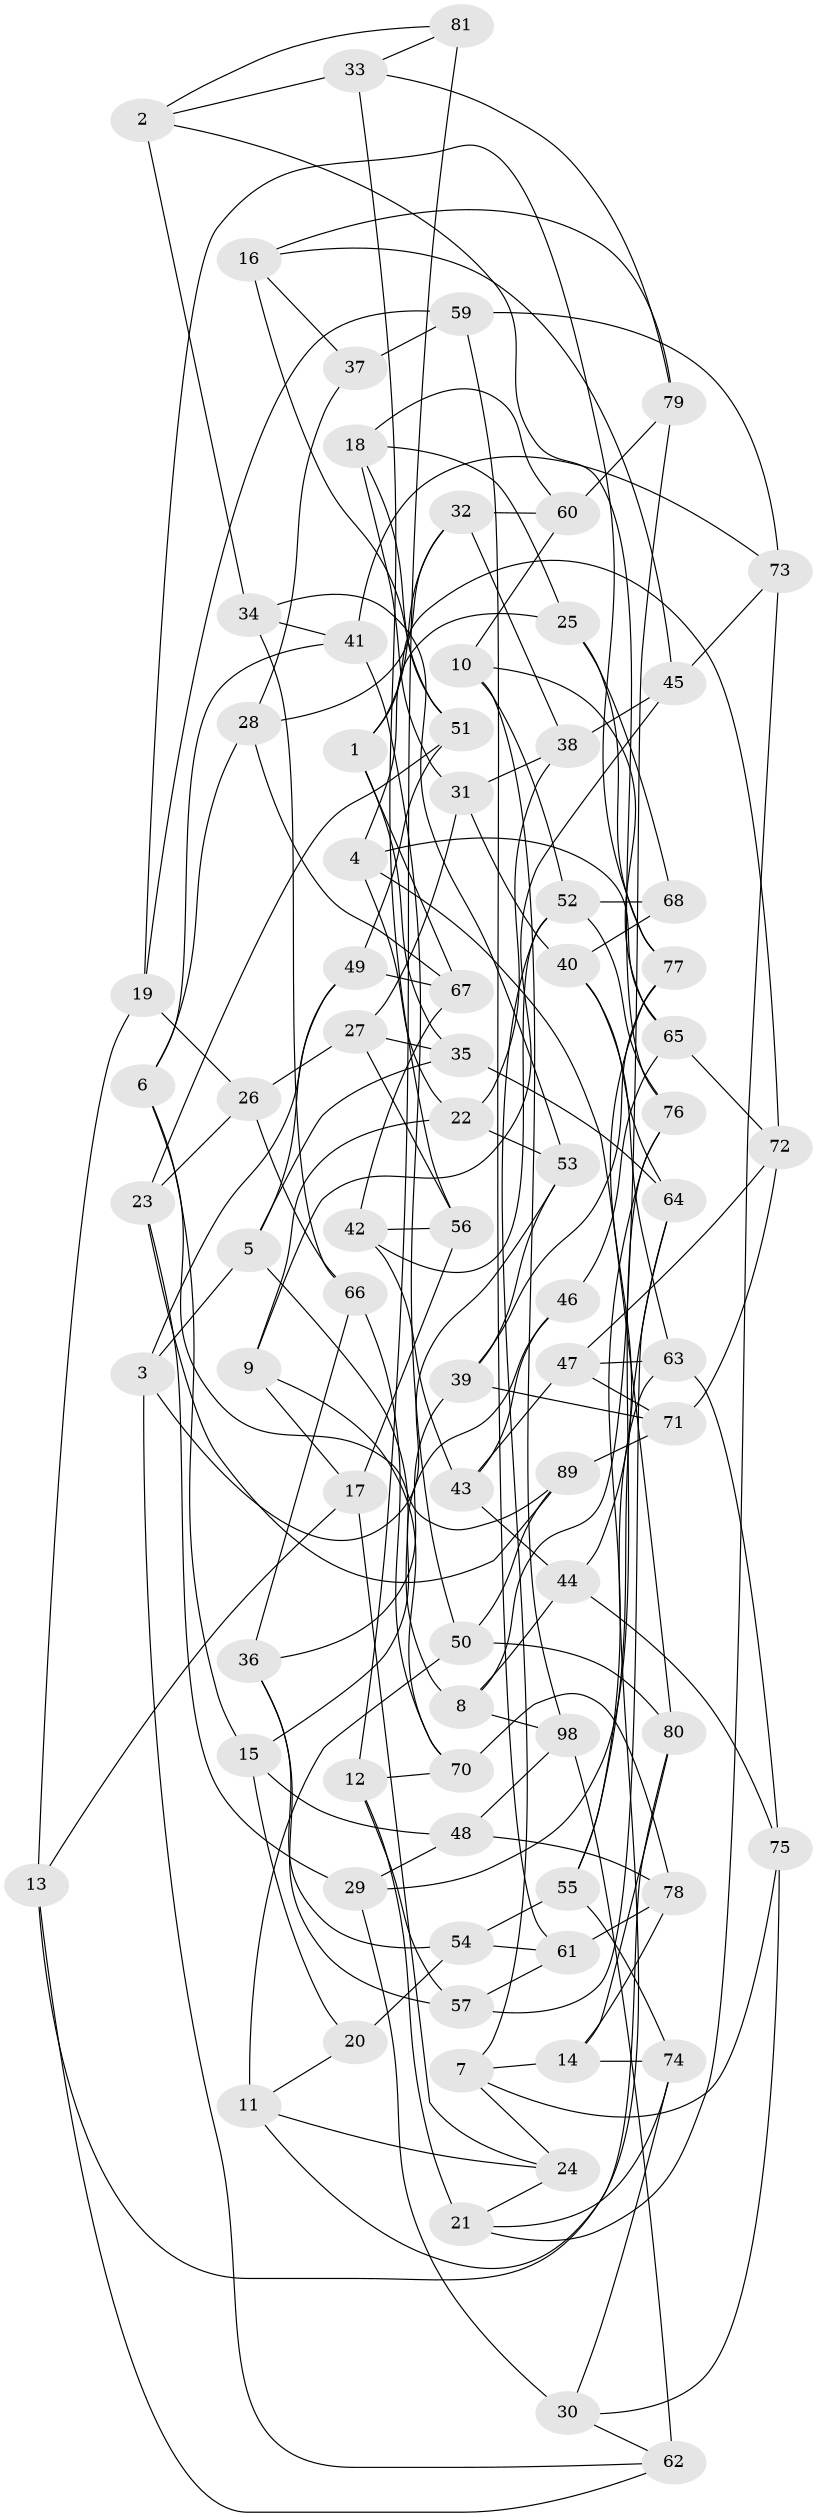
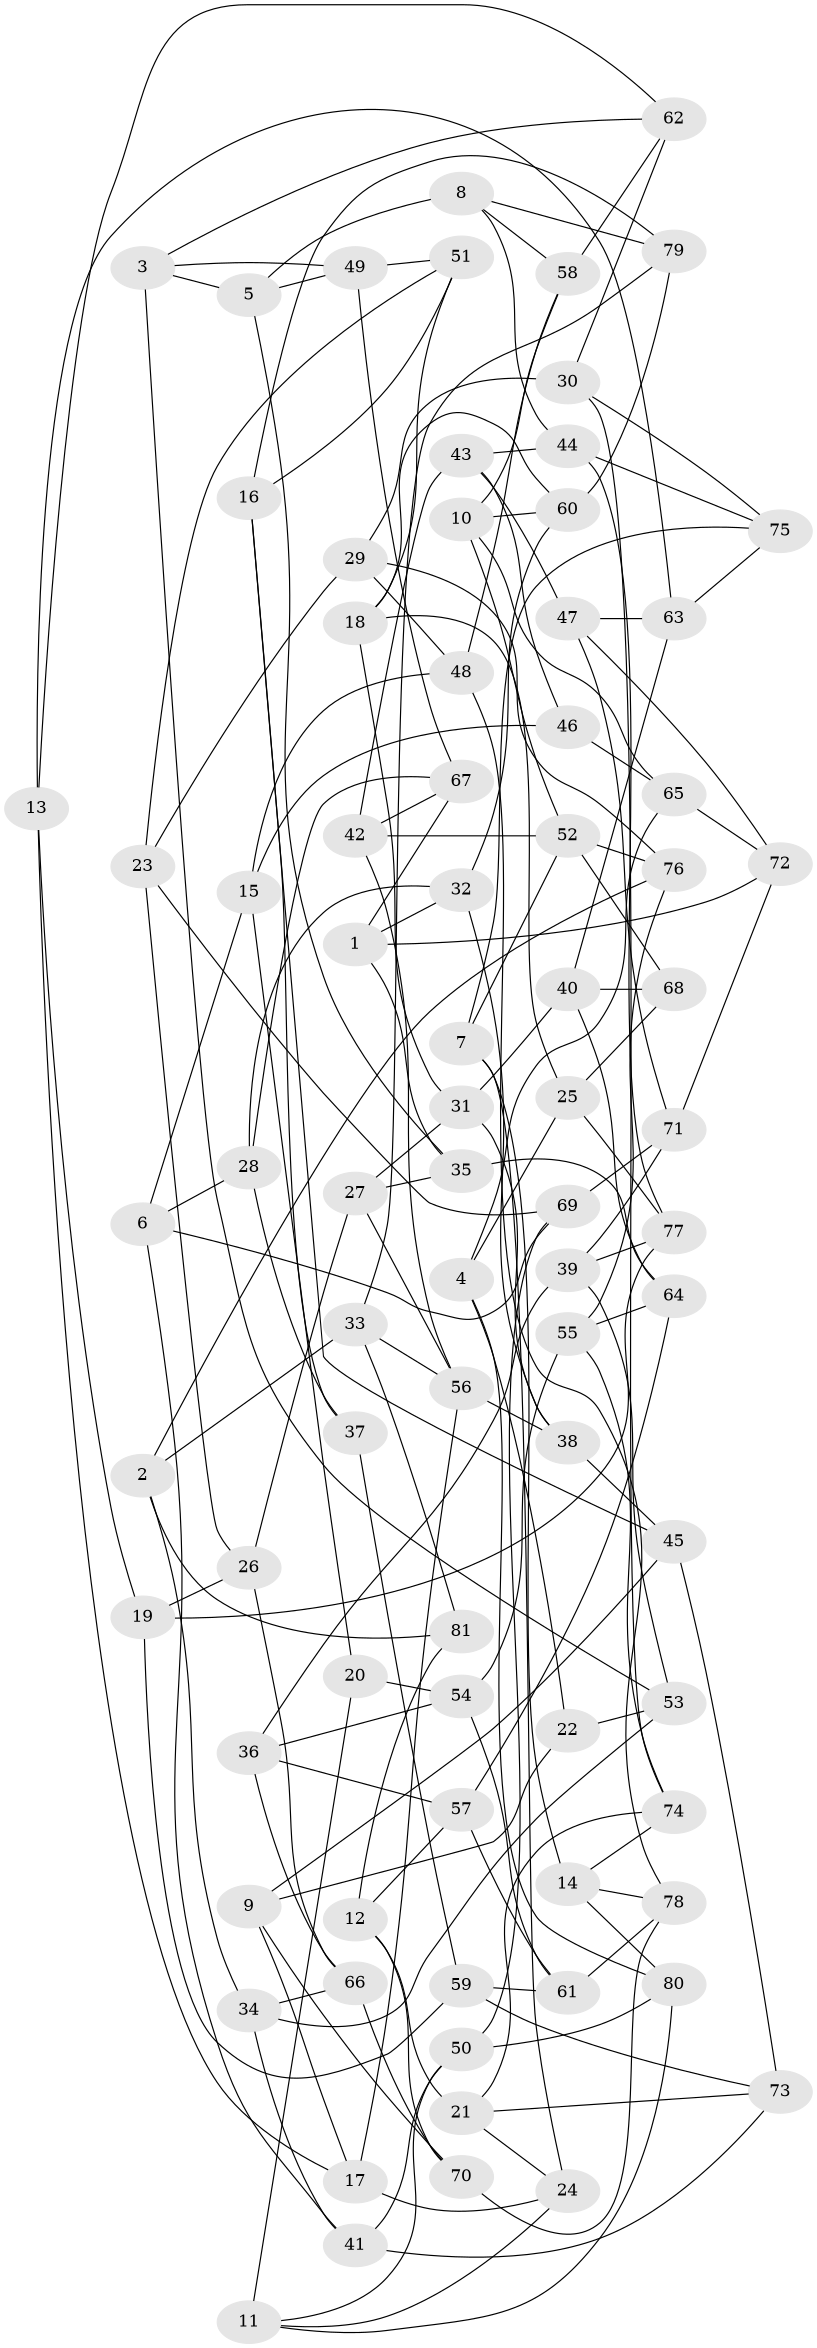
edge "38" -- "22": now "38" -- "56"
node "89": label "89" -> "69"
node "98": label "98" -> "58"
